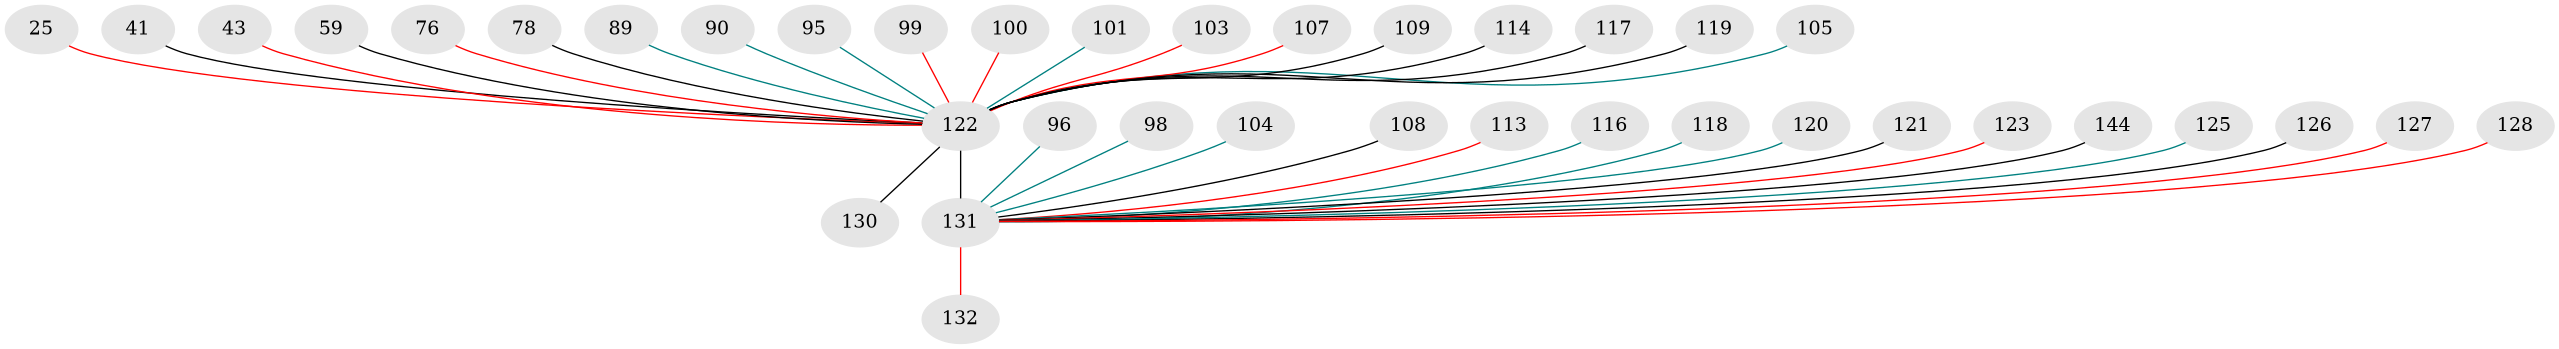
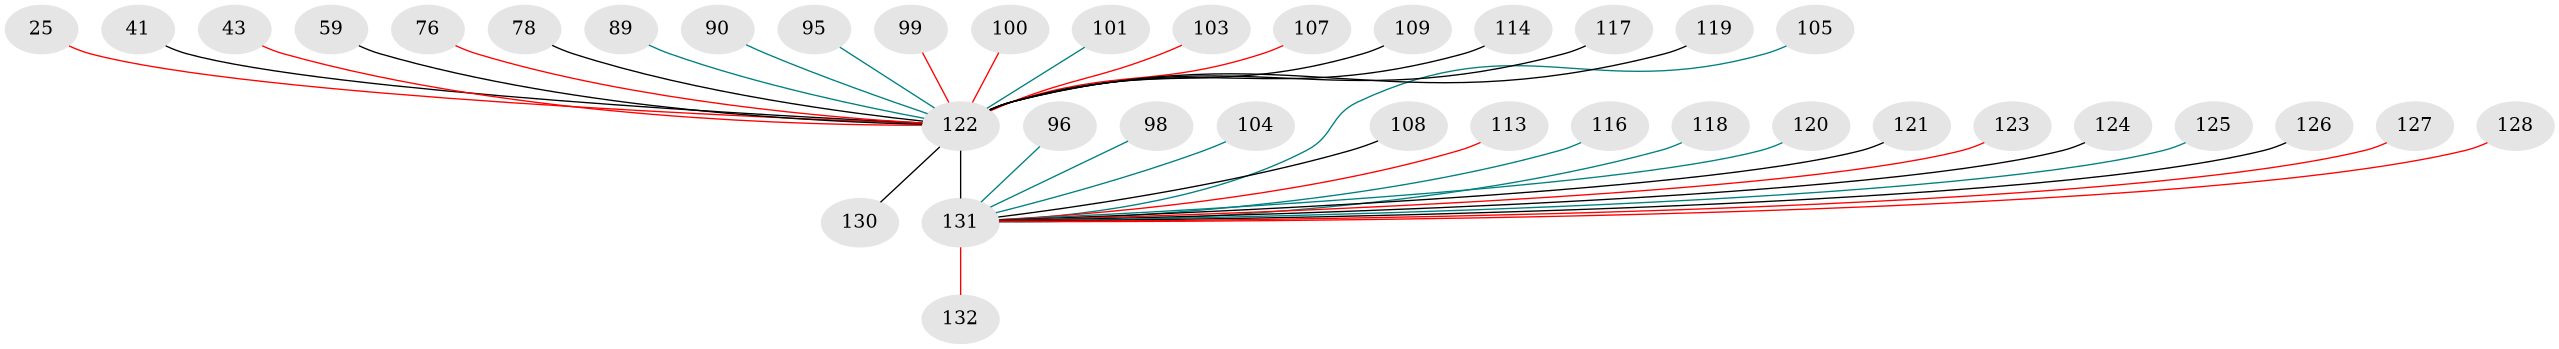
edge "105" -- "122": now "105" -- "131"
node "144": label "144" -> "124"
